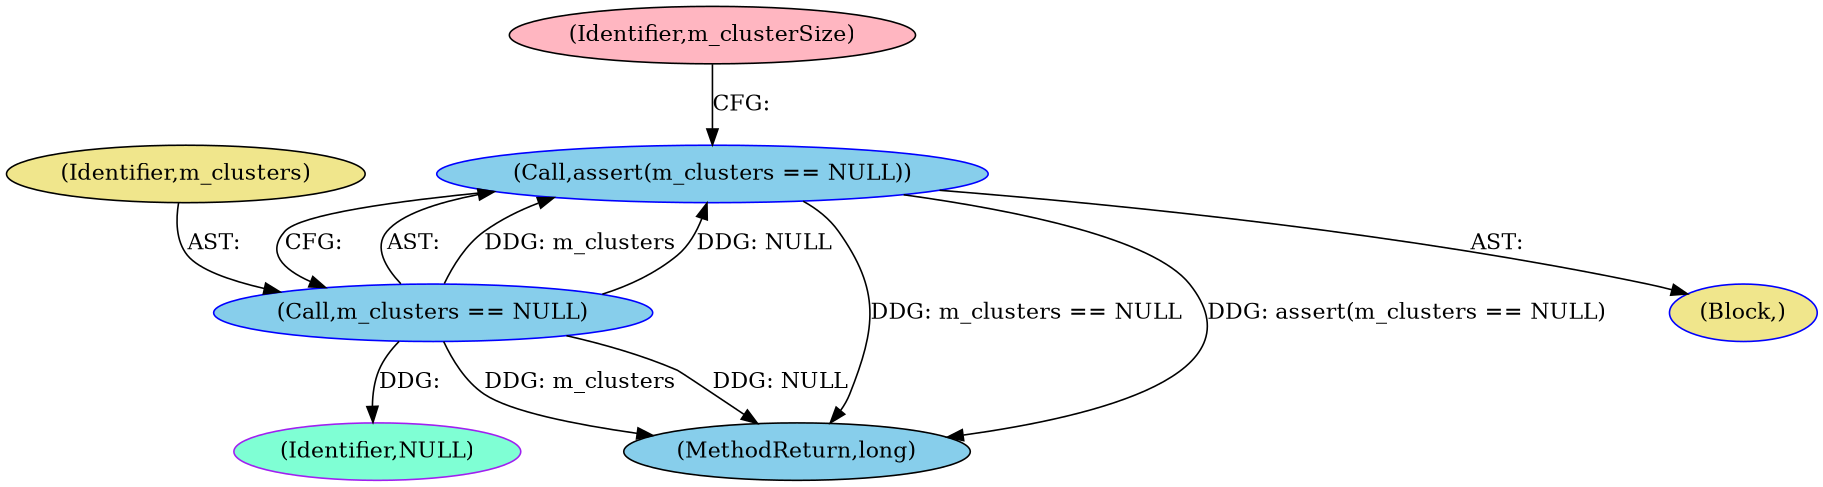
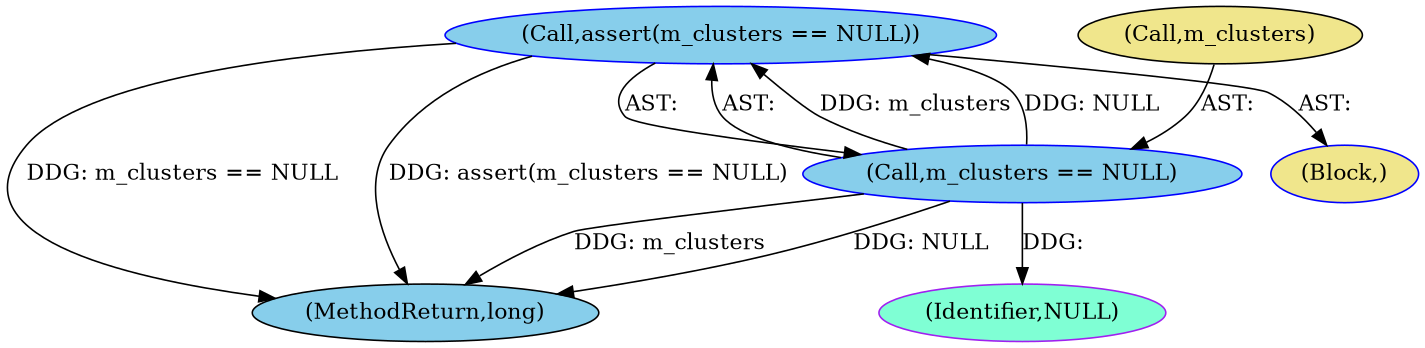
node "(Identifier,m_clusterSize)": removed
node "(Identifier,m_clusters)": label "(Identifier,m_clusters)" -> "(Call,m_clusters)"
edge "(Call,assert(m_clusters == NULL))" -> "(Call,m_clusters == NULL)": label "CFG: " -> "AST: "
